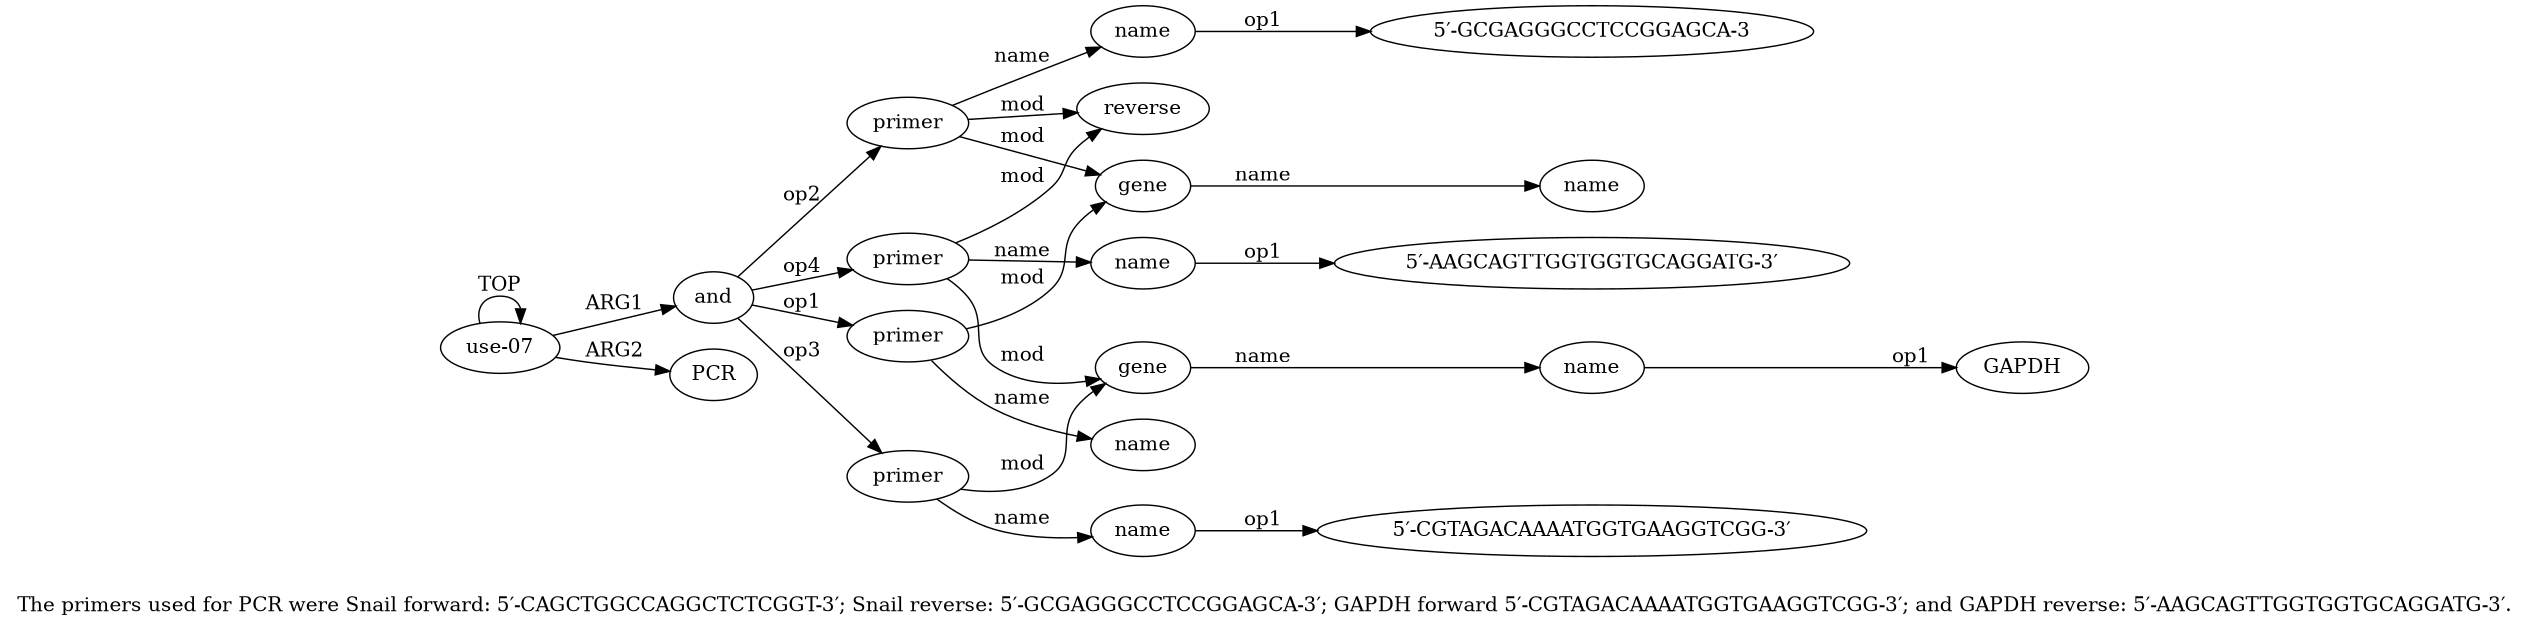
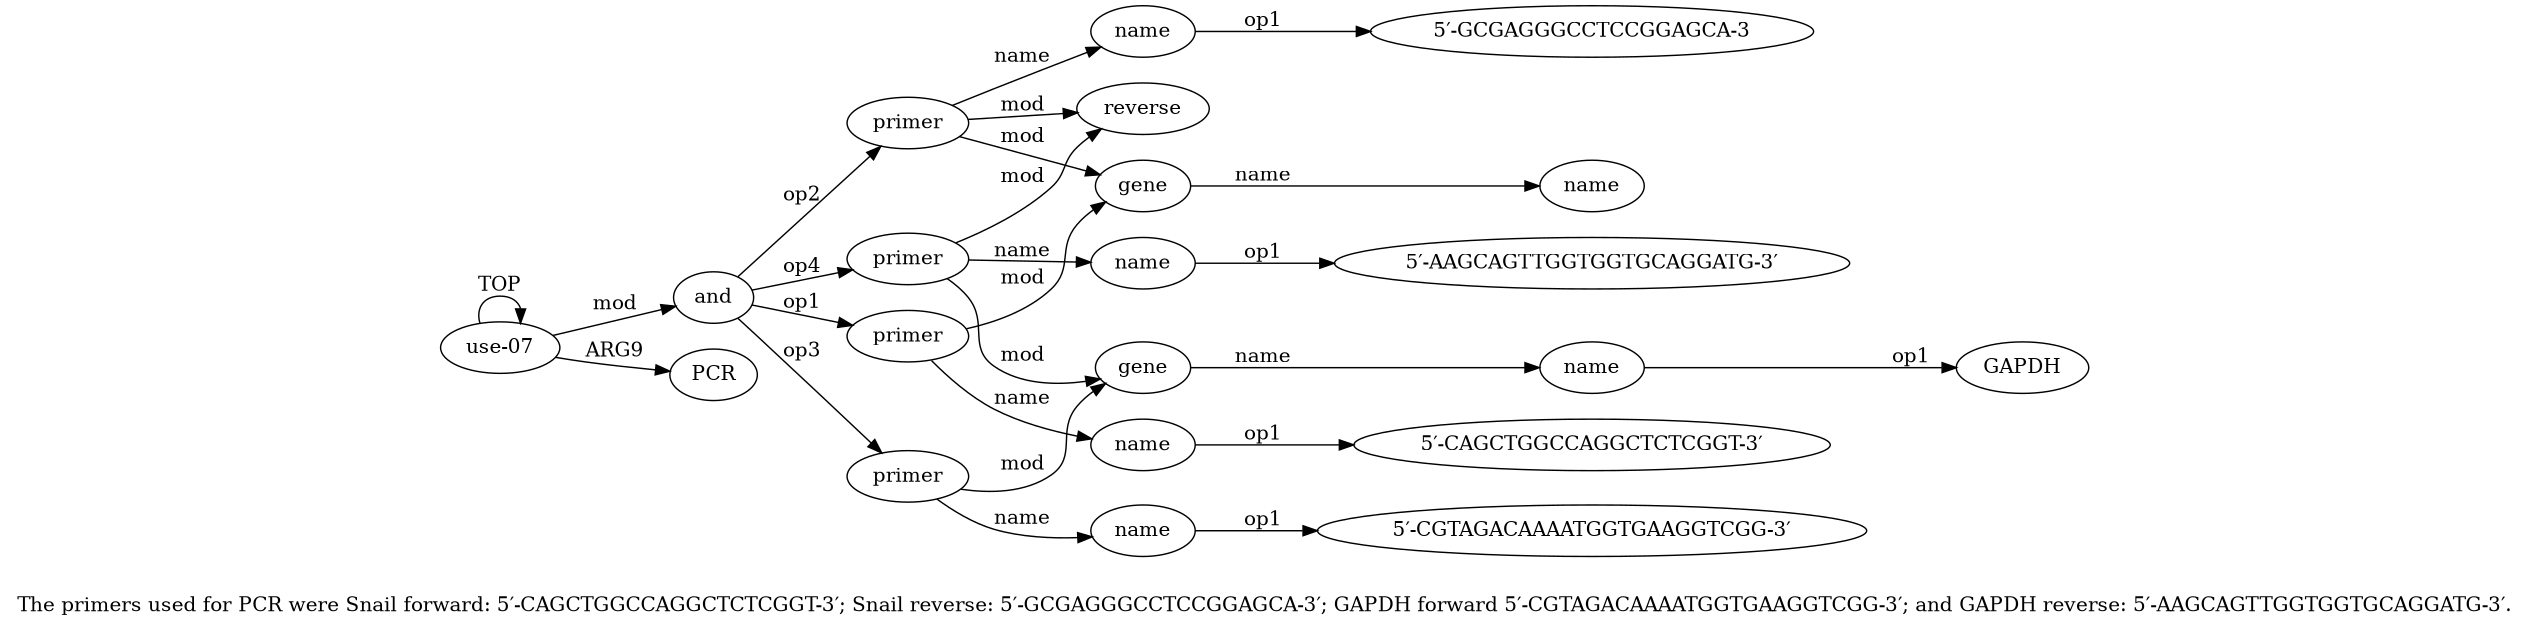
edge "use-07" -> "and": label "ARG1" -> "mod"
edge "use-07" -> "PCR": label "ARG2" -> "ARG9"
node "5′-CAGCTGGCCAGGCTCTCGGT-3′": added
